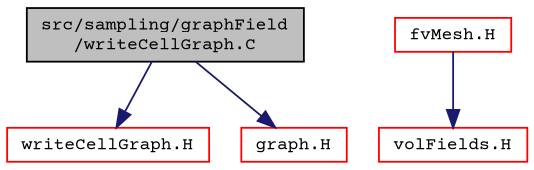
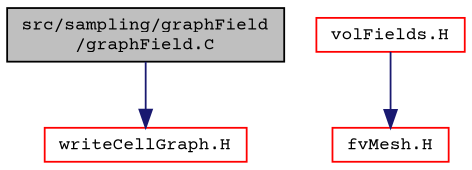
node "src/sampling/graphField /writeCellGraph.C": label "src/sampling/graphField /writeCellGraph.C" -> "src/sampling/graphField /graphField.C"
edge "fvMesh.H" -> "volFields.H": reversed
node "graph.H": removed
